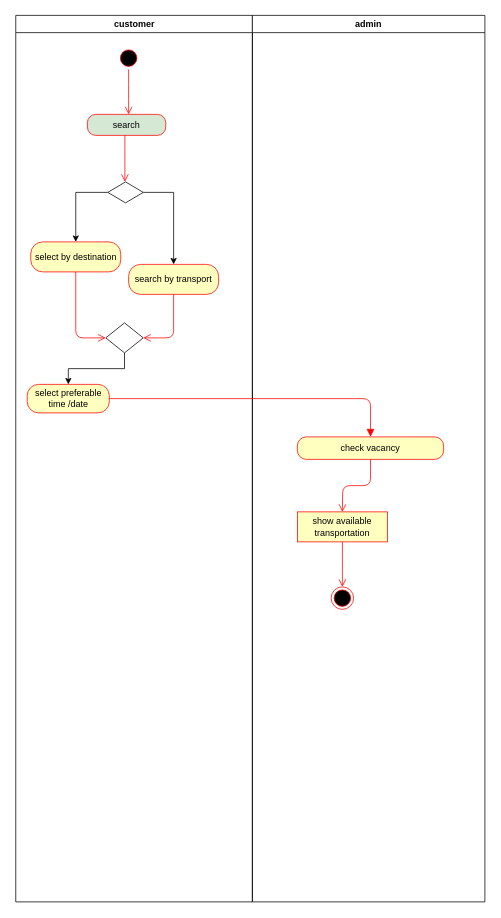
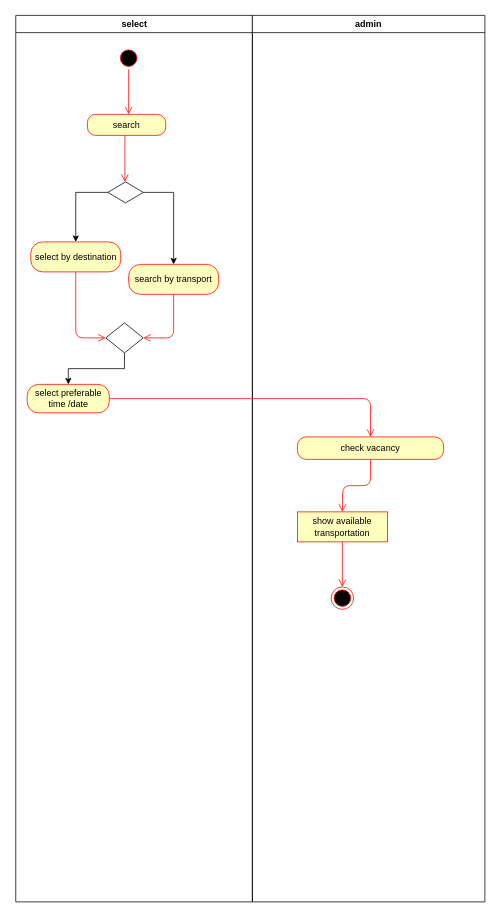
node "customer": label "customer" -> "select"
node "search": fillcolor #d5e8d4 -> #ffffc0
edge "select preferable time /date" -> "check vacancy": arrowhead block -> open
